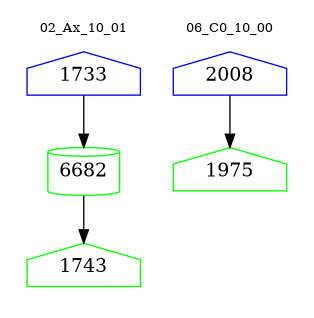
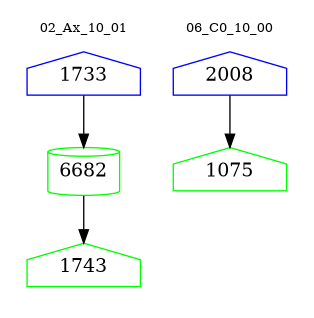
node "1975": label "1975" -> "1075"
